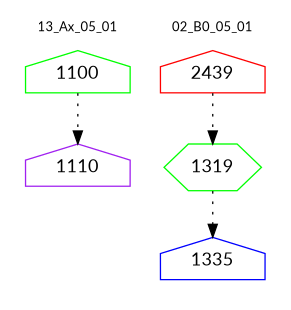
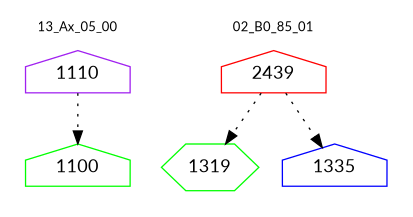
cluster "13_Ax_05_01": label "13_Ax_05_01" -> "13_Ax_05_00"
cluster "02_B0_05_01": label "02_B0_05_01" -> "02_B0_85_01"
edge "1100" -> "1110": reversed
edge "1319" -> "1335": now "2439" -> "1335"
